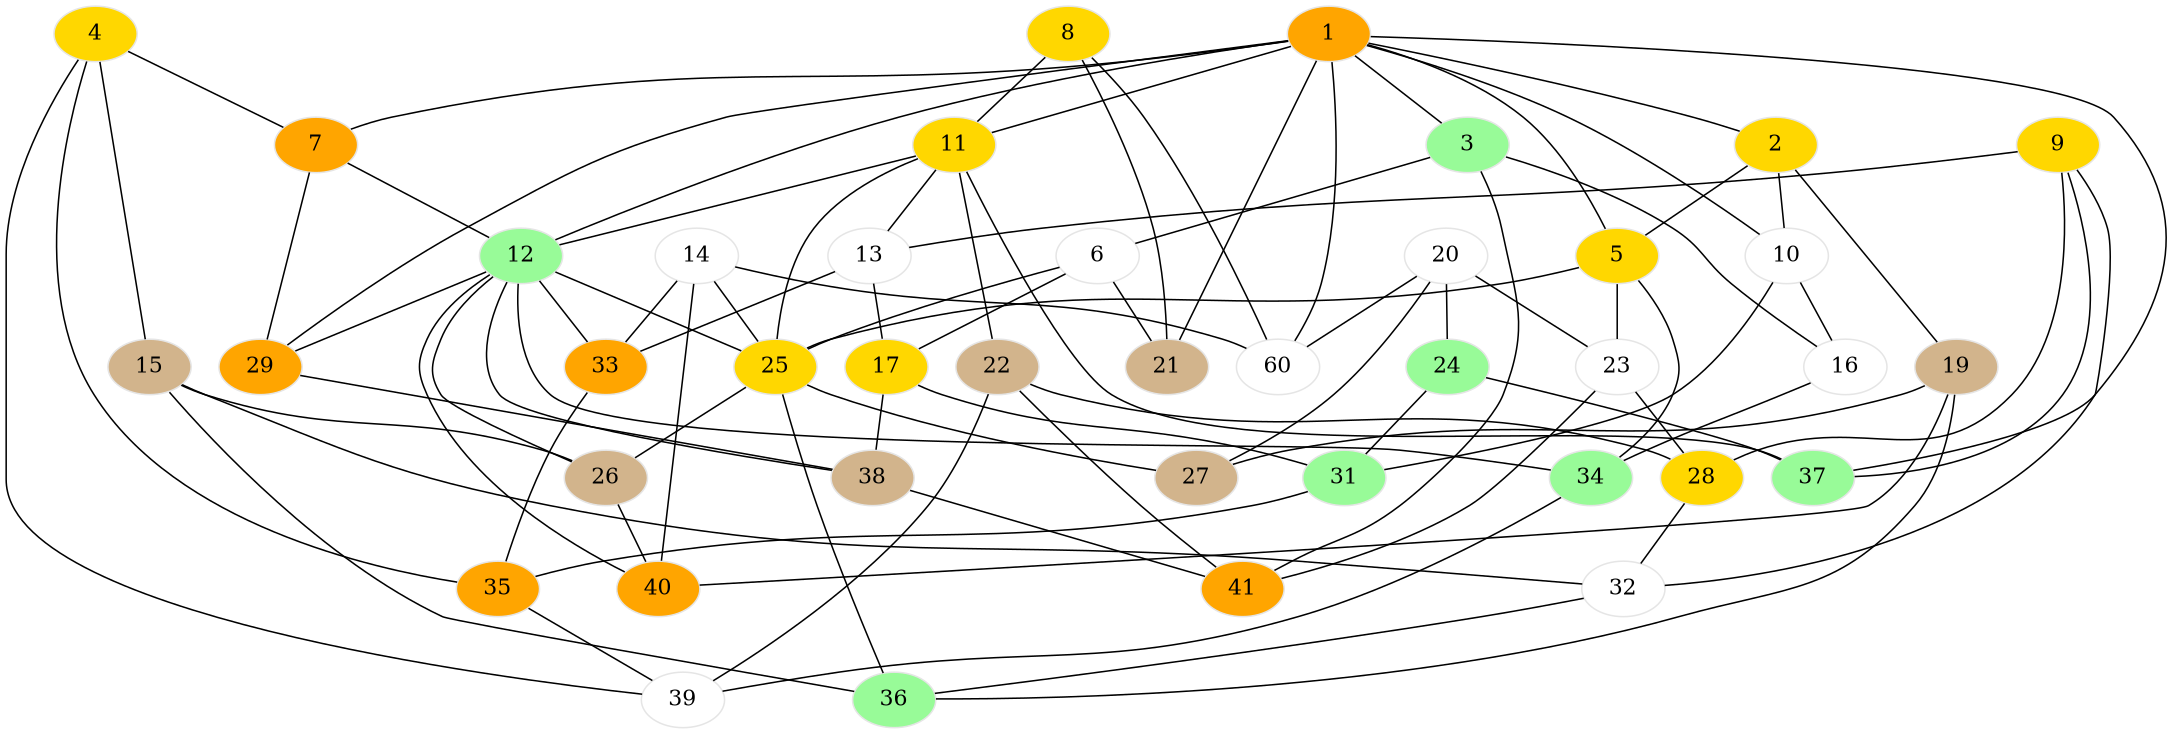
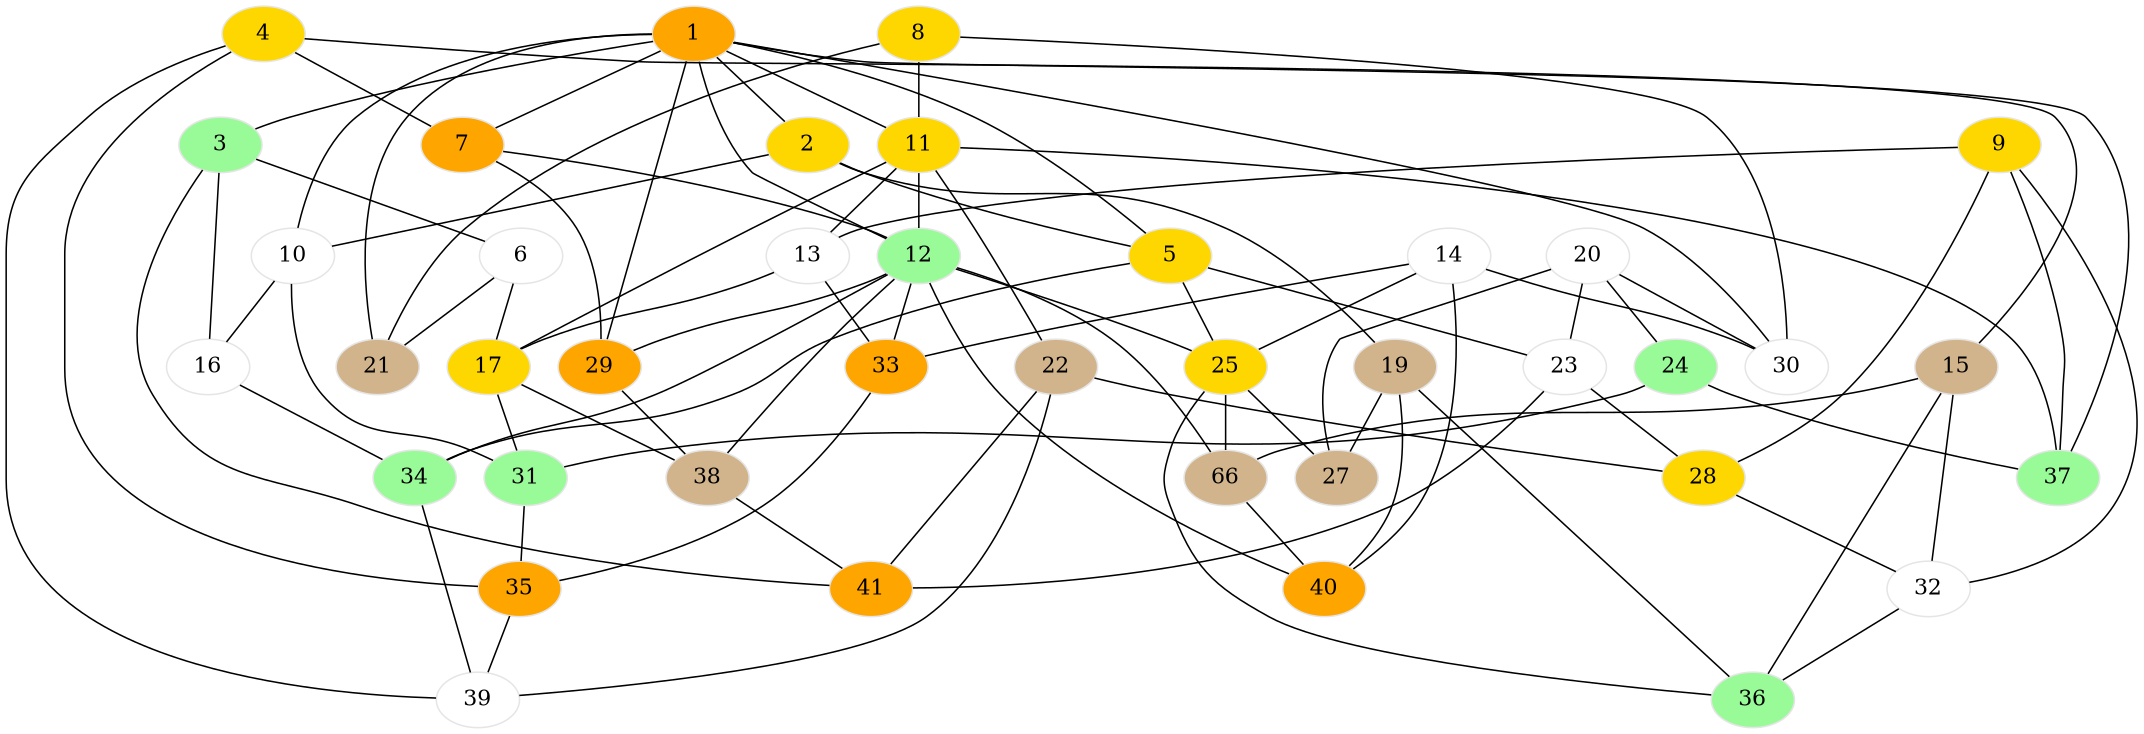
edge "11" -- "25": now "11" -- "17"
edge "6" -- "25": removed
node "60": label "60" -> "30"
node "26": label "26" -> "66"
